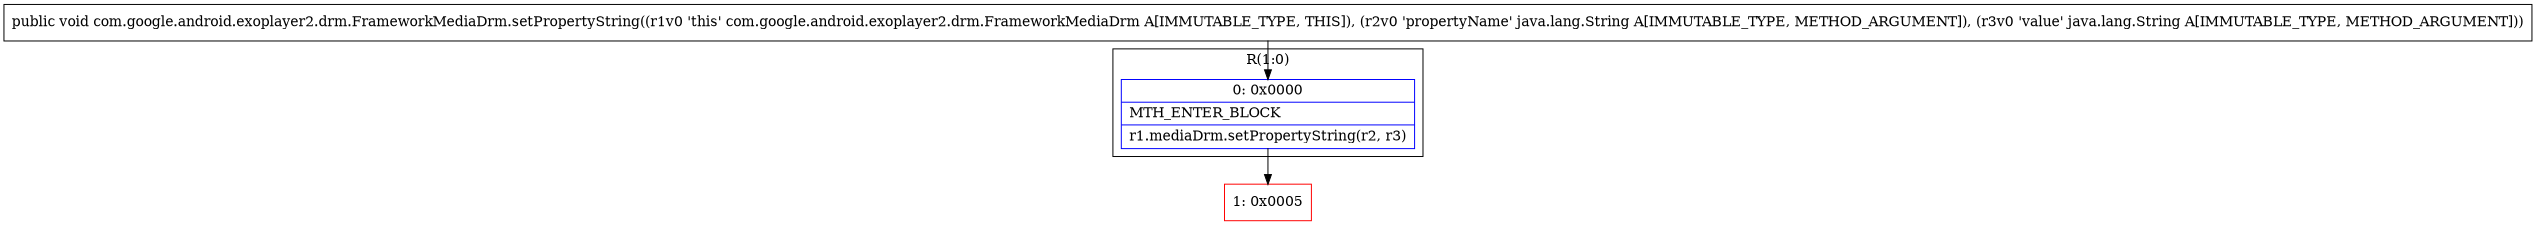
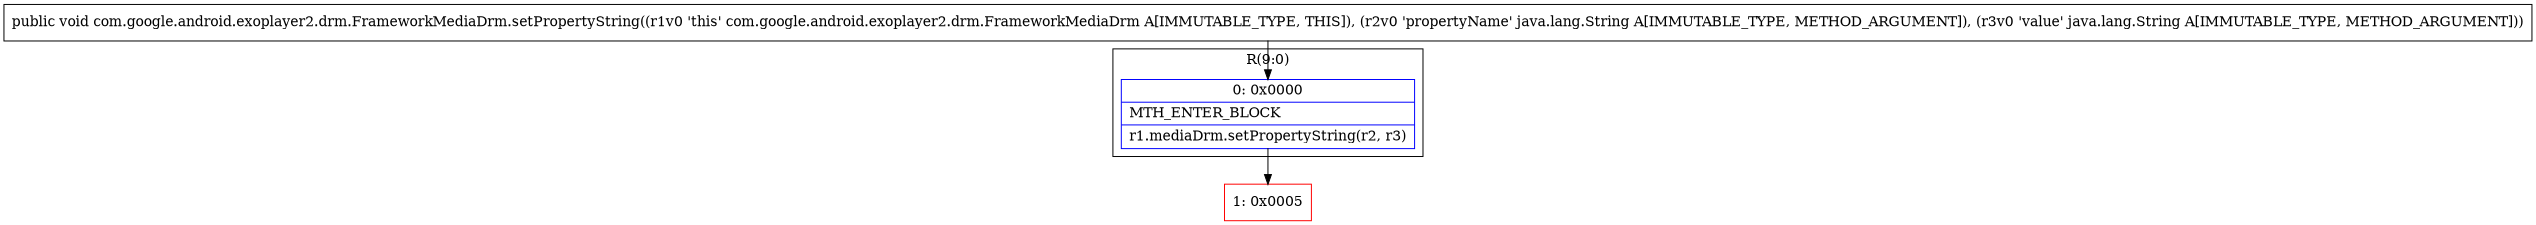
cluster "R(1:0)": label "R(1:0)" -> "R(9:0)"
